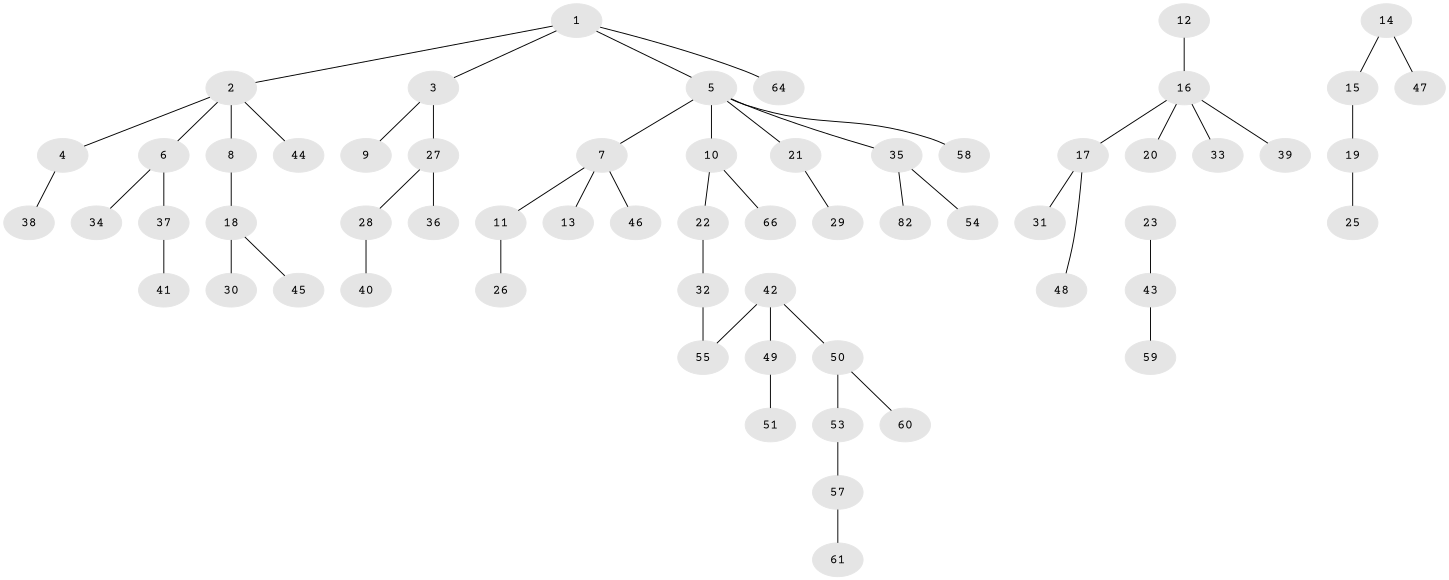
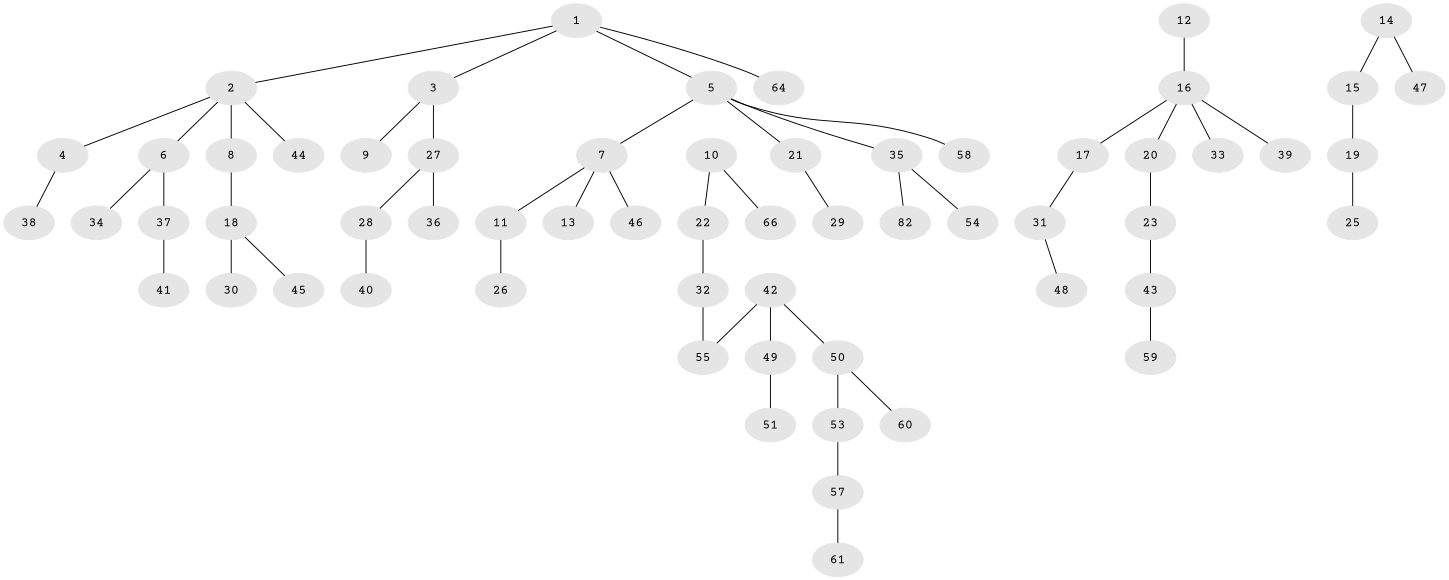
edge "5" -- "10": removed
edge "20" -- "23": added
edge "17" -- "48": now "31" -- "48"
